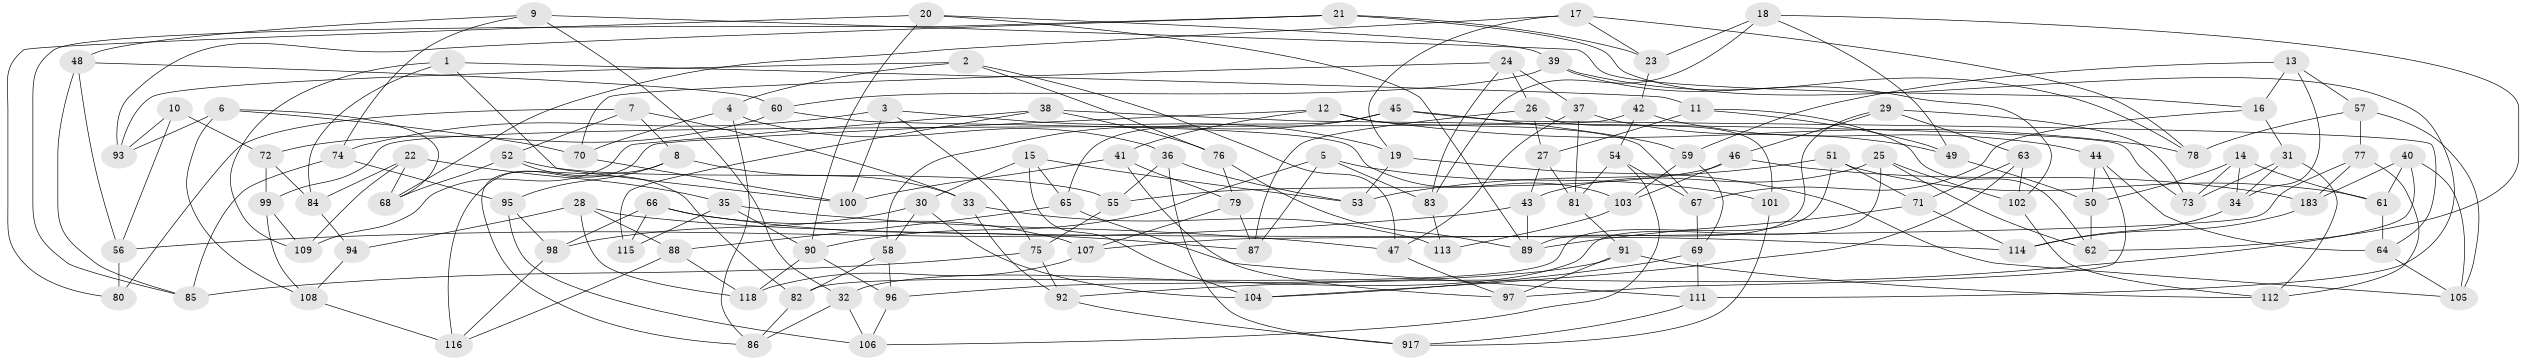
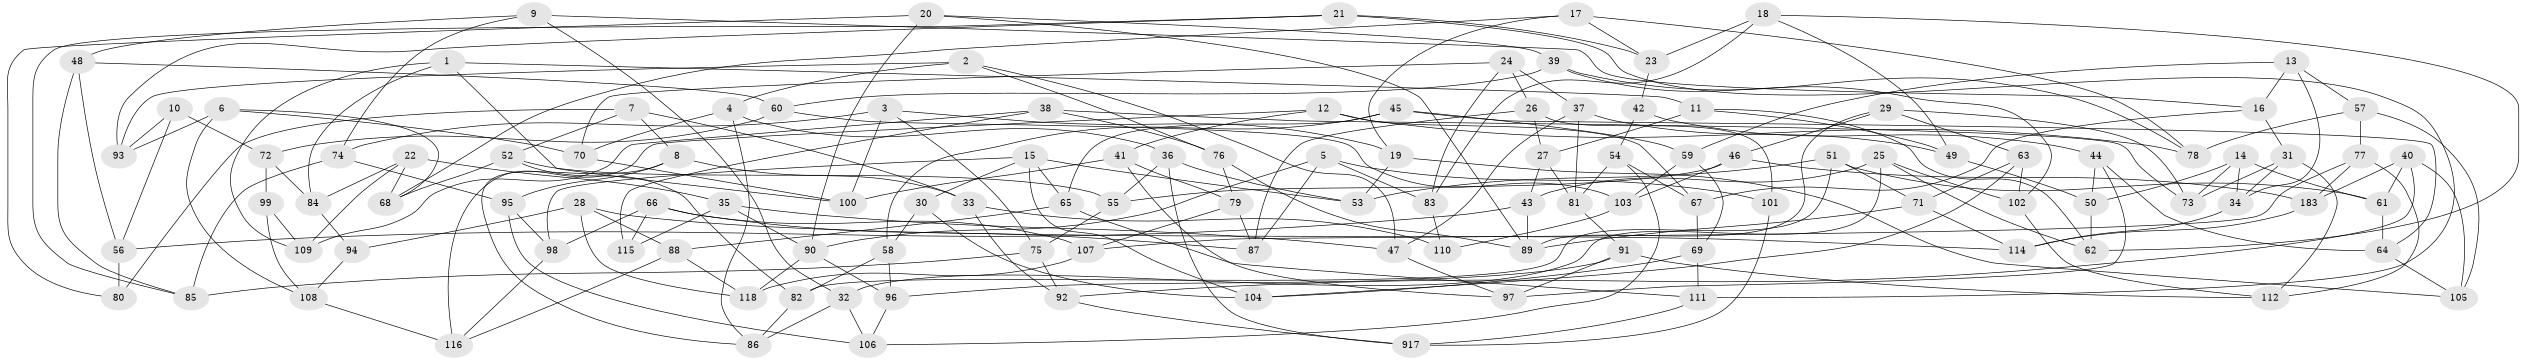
edge "42" -- "99": removed
edge "30" -- "98": now "15" -- "98"
node "113": label "113" -> "110"
